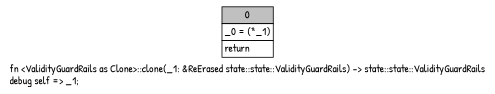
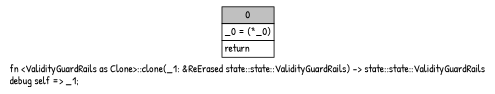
node "0": text "_0 = (*_1)" -> "_0 = (*_0)"
